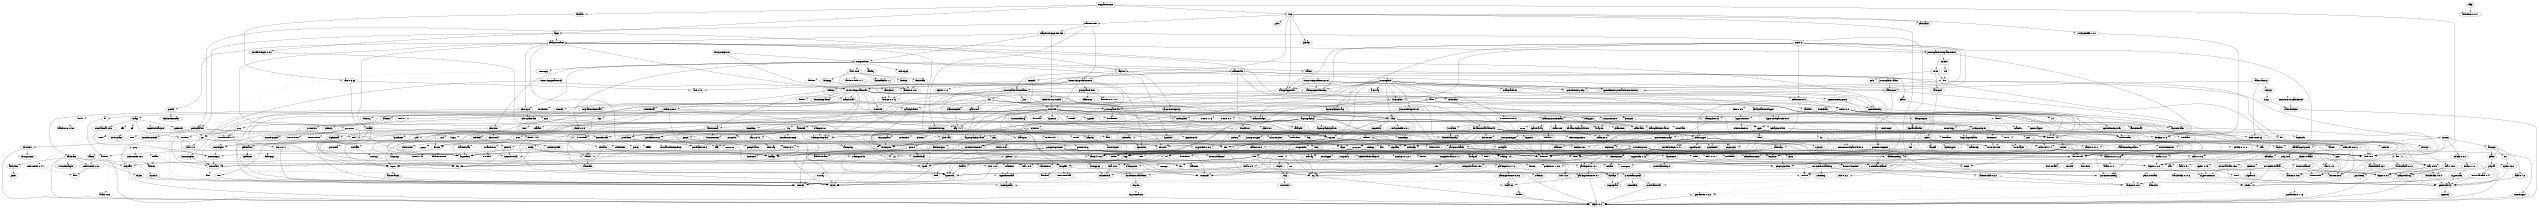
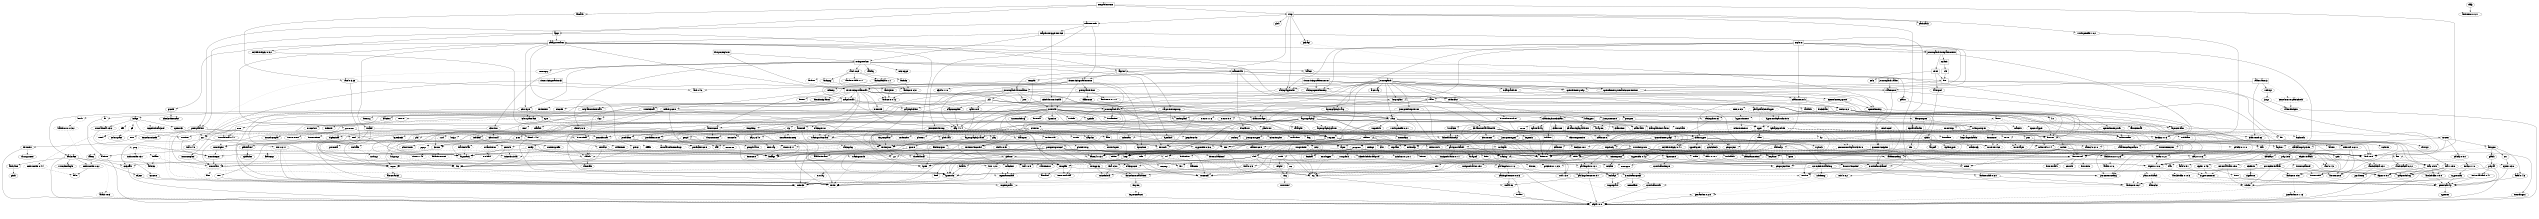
node "rand_isaac": removed
node "unarray": label "unarray" -> "decimal"
node "matches": removed
